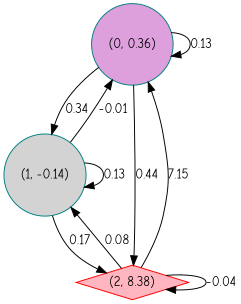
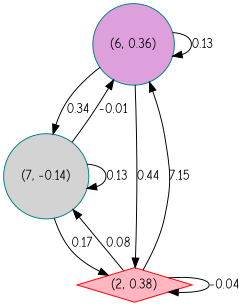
node "(0, 0.36)": label "(0, 0.36)" -> "(6, 0.36)"
node "(1, -0.14)": label "(1, -0.14)" -> "(7, -0.14)"
node "(2, 8.38)": label "(2, 8.38)" -> "(2, 0.38)"
